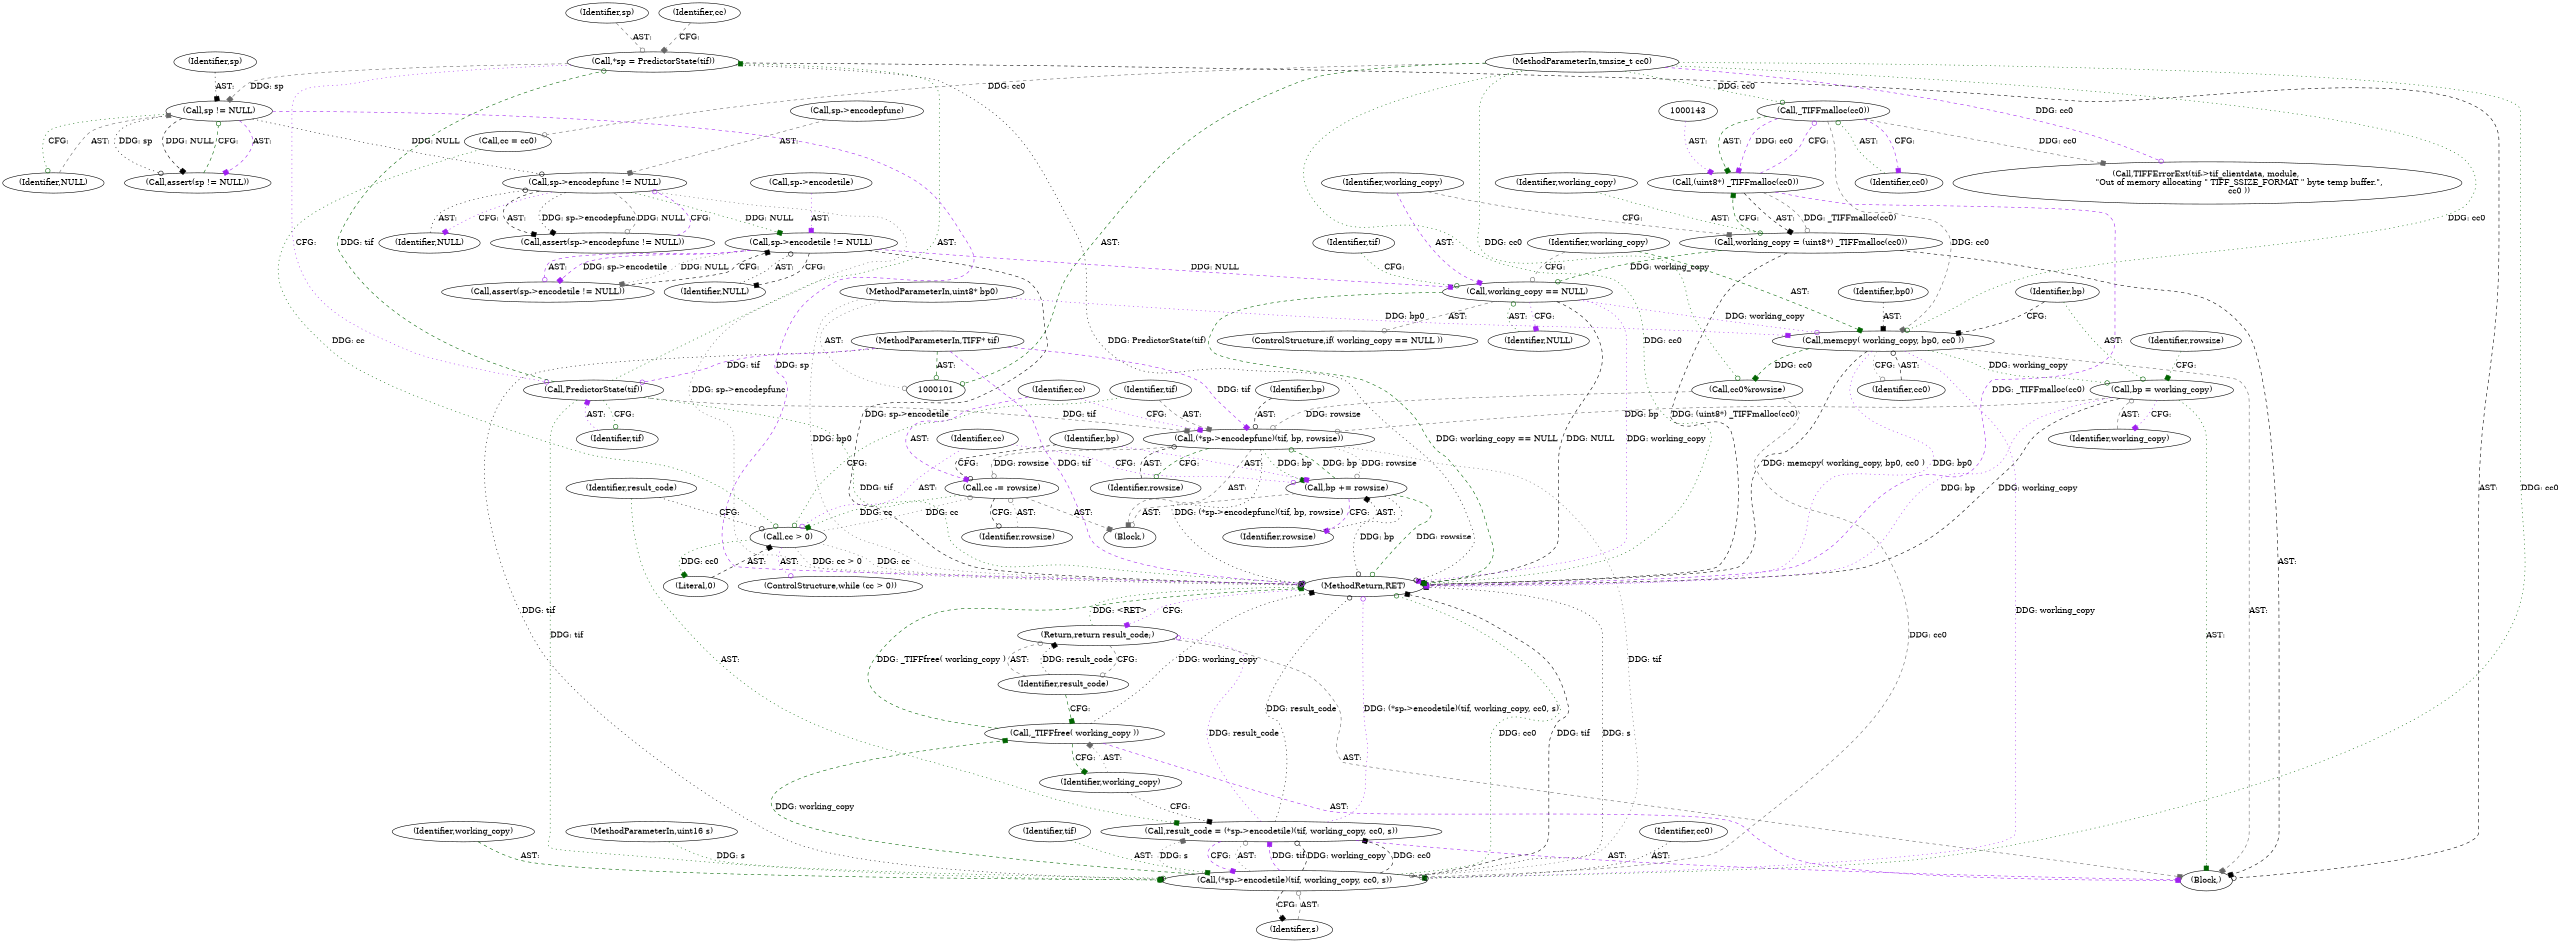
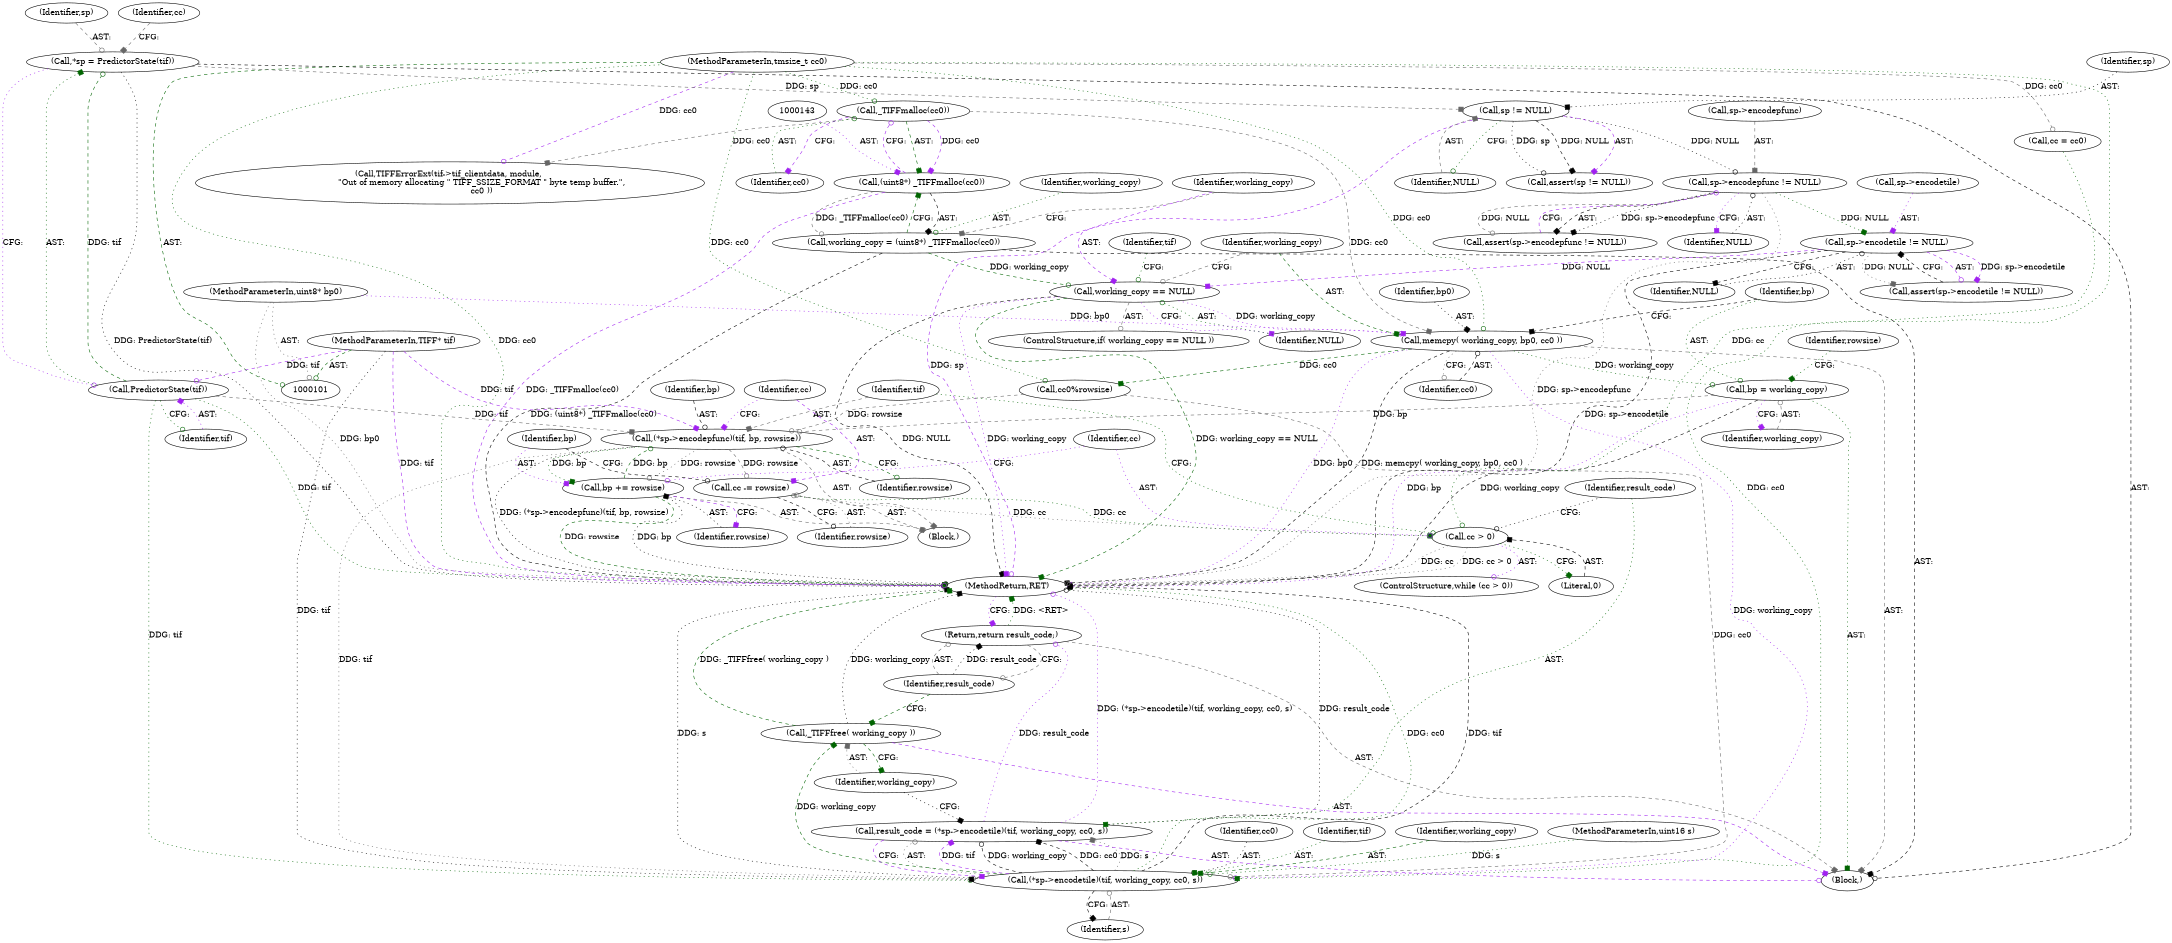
edge "(Call,assert(sp != NULL))" -> "(Call,sp != NULL)": removed, label "CFG:"
edge "(Call,cc > 0)" -> "(Literal,0)": label "DDG: cc0" -> "CFG: "
